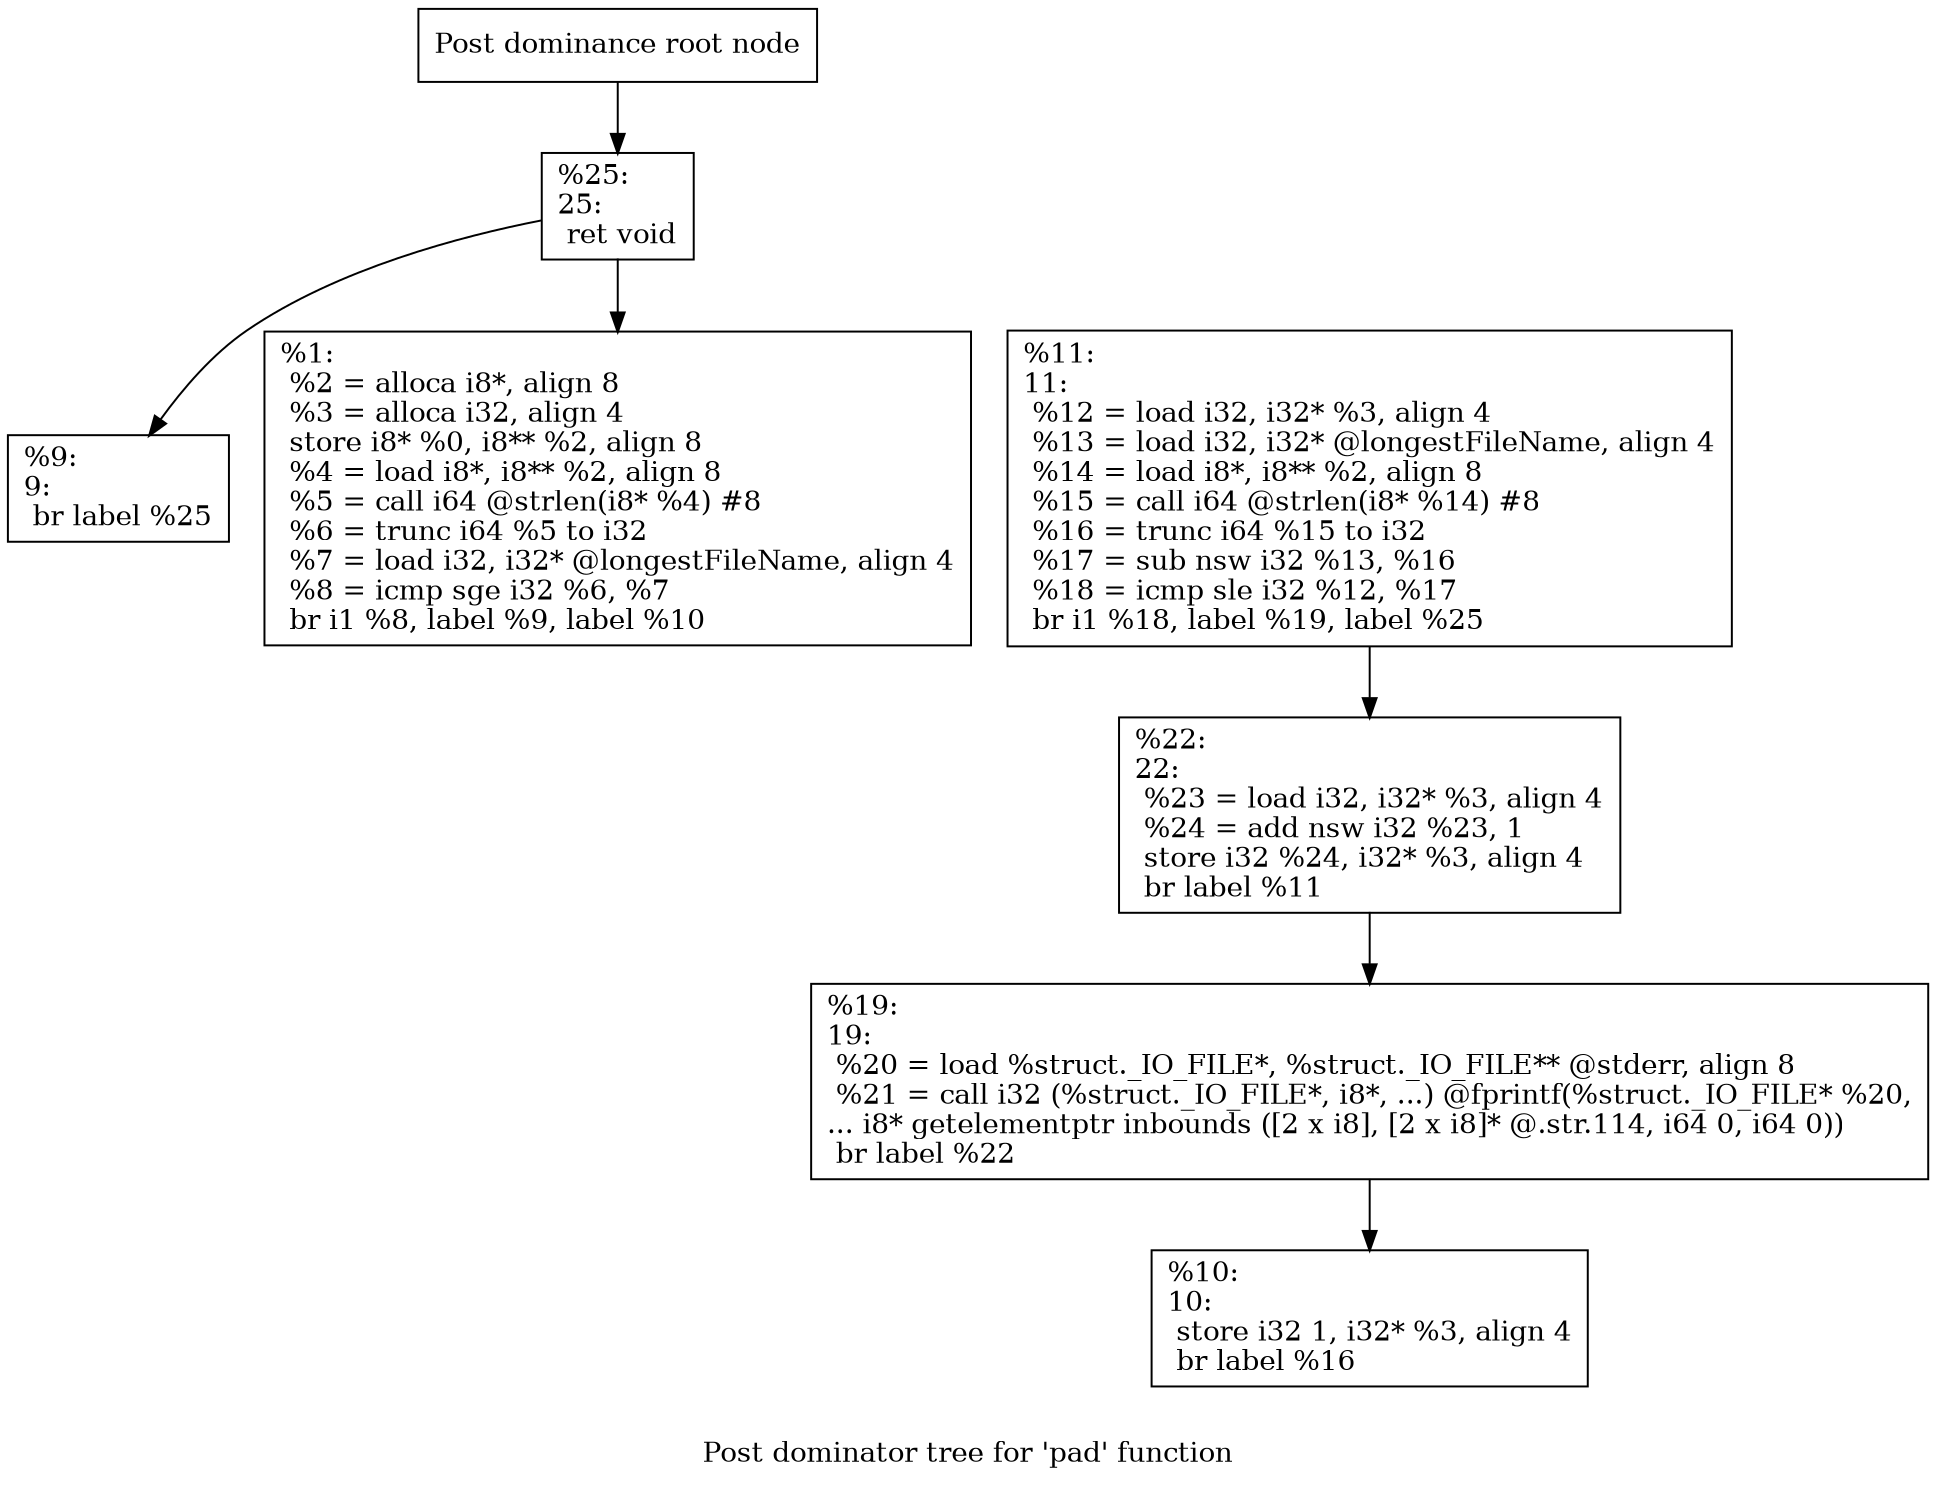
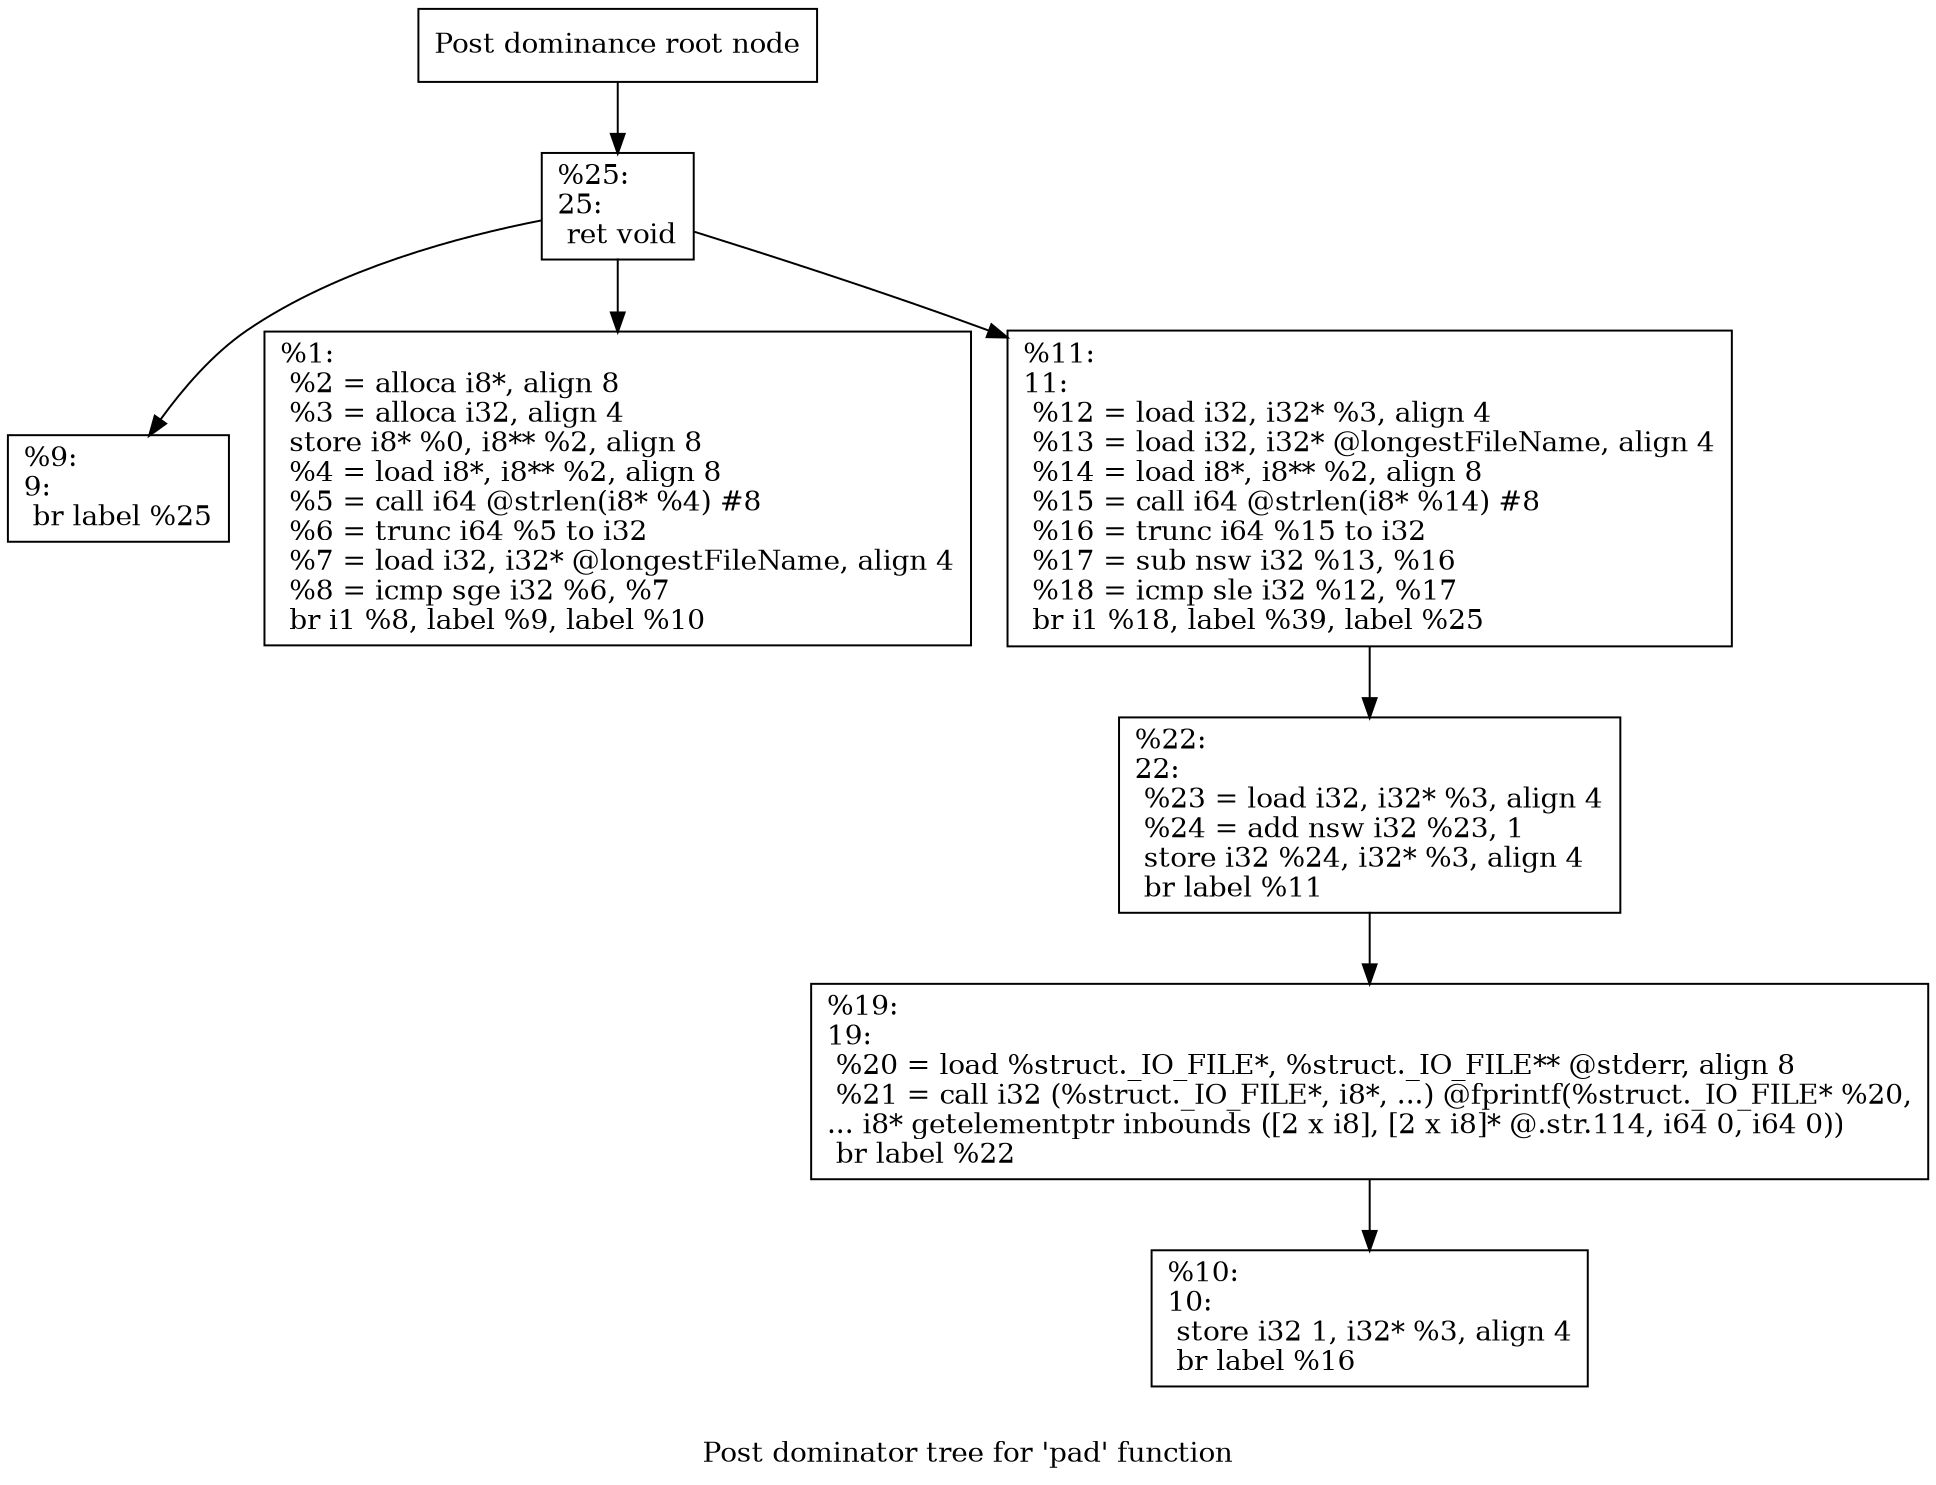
edge "%25:" -> "%11:": added
node "%11:": text "br i1 %18, label %19, label %25" -> "br i1 %18, label %39, label %25"
